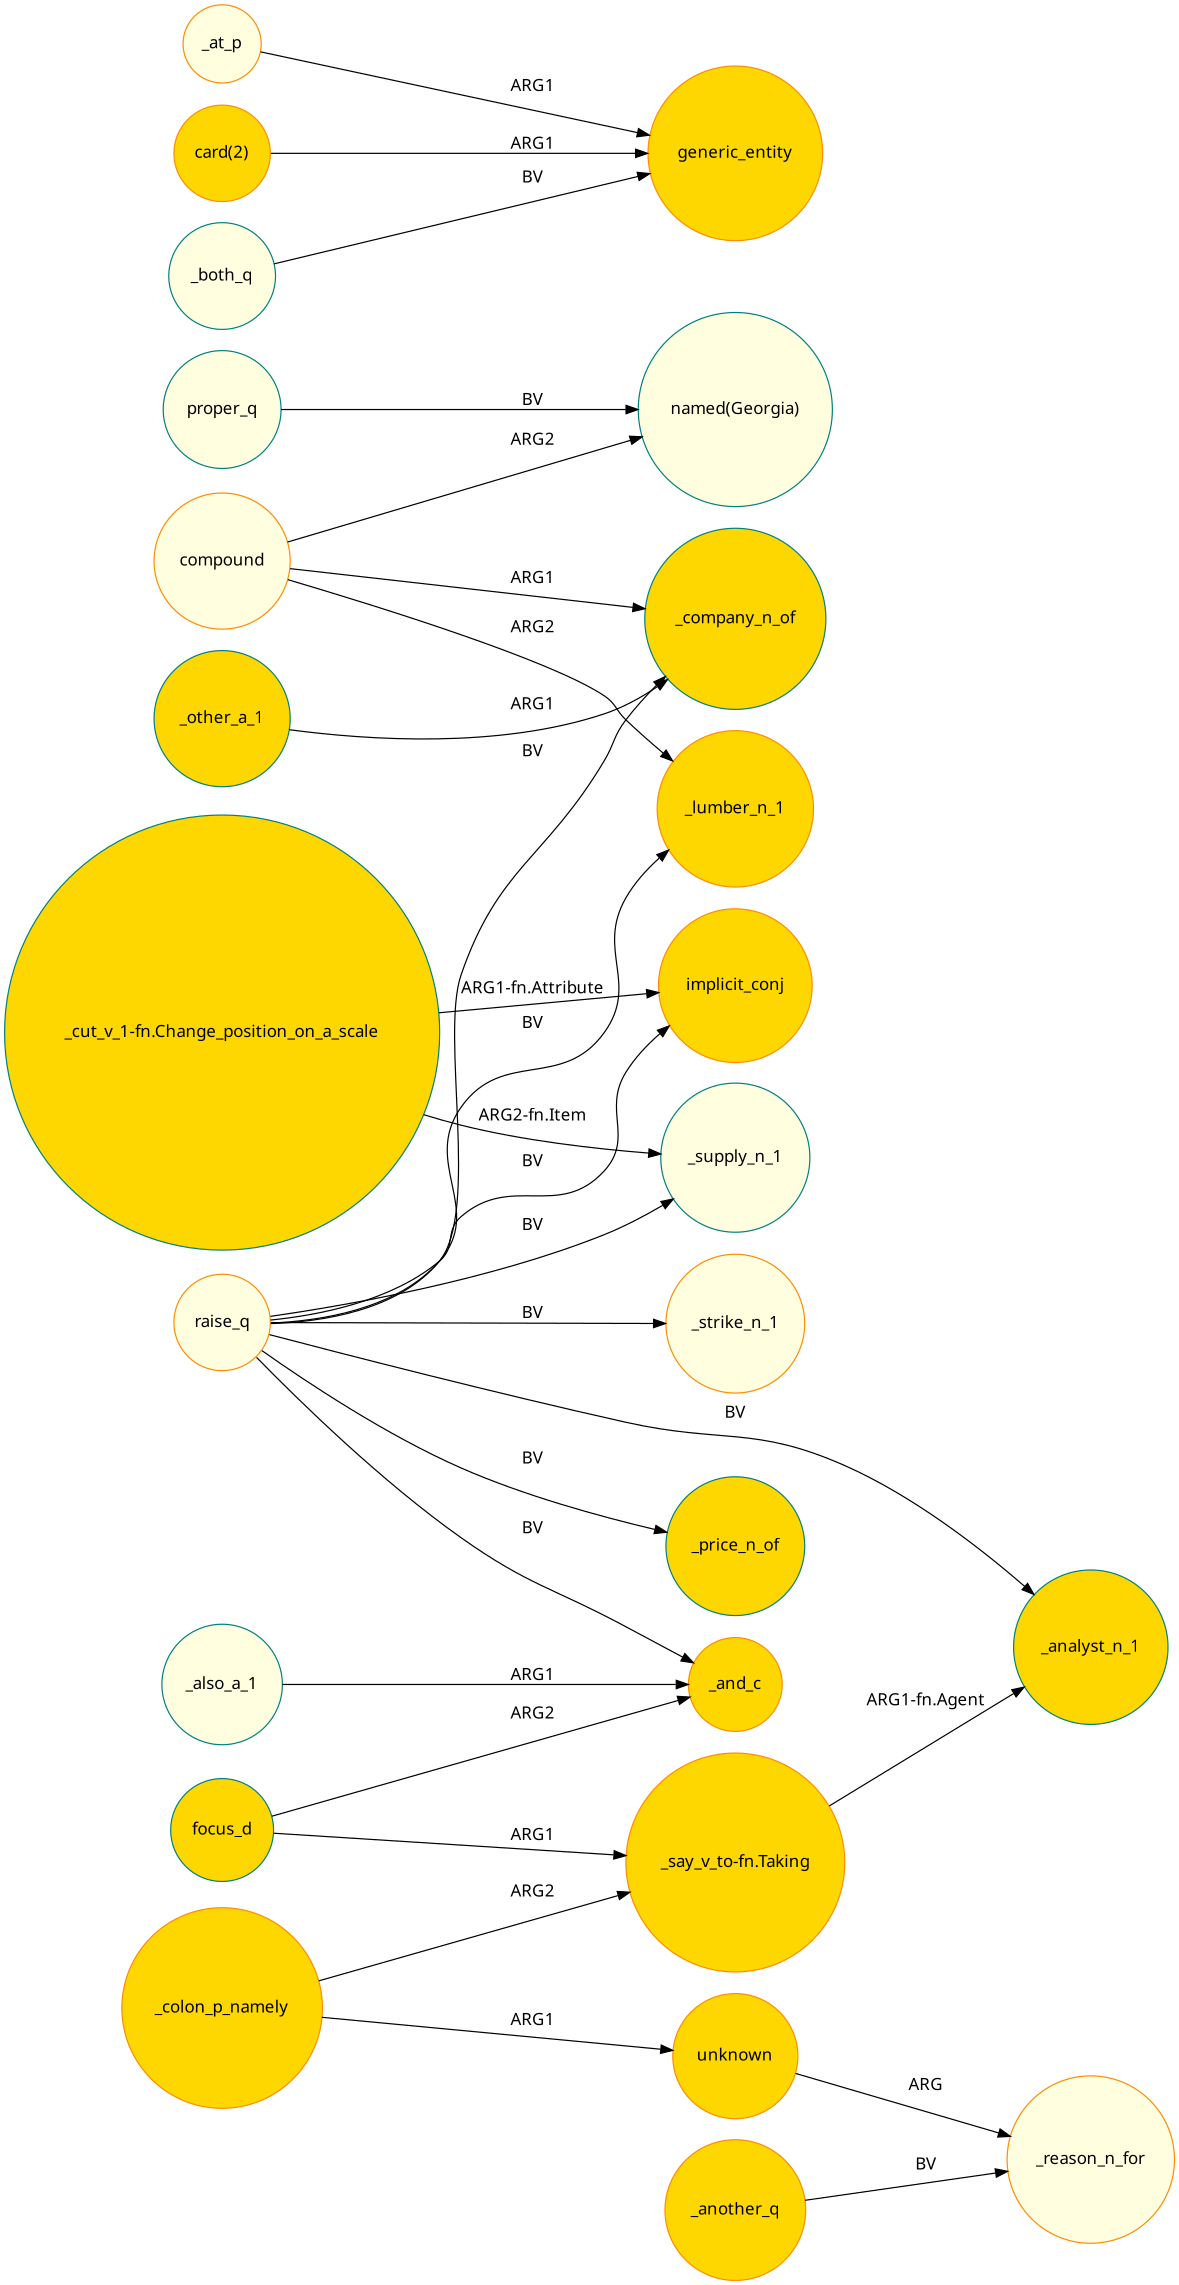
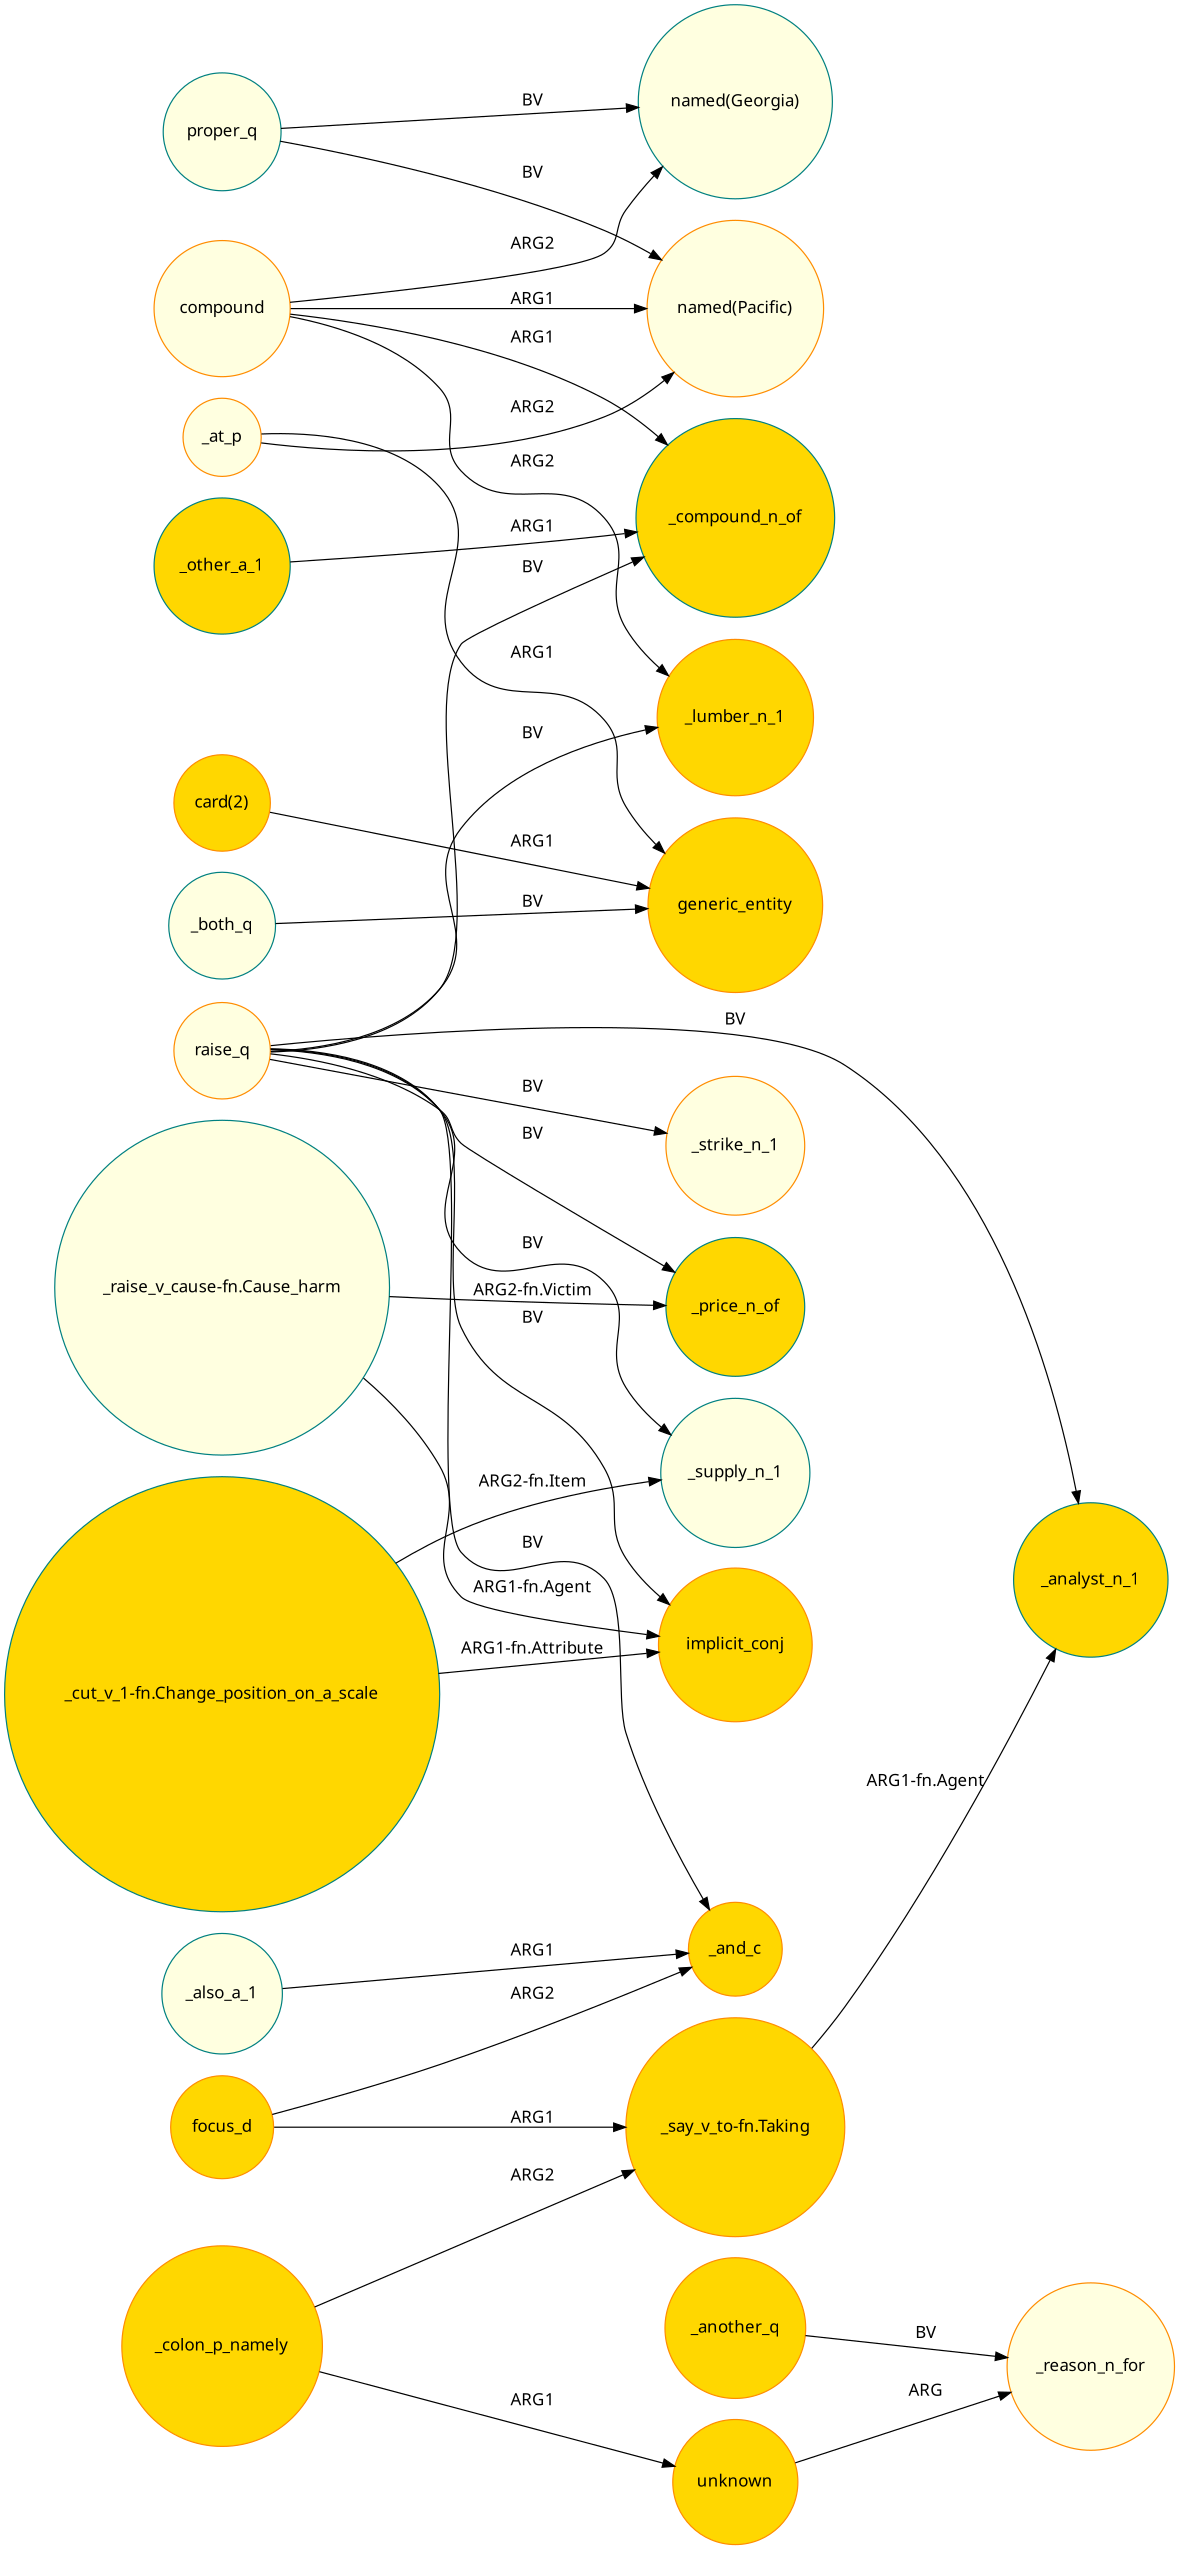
node "named(Pacific)": added
node "_company_n_of": label "_company_n_of" -> "_compound_n_of"
node "_raise_v_cause-fn.Cause_harm": added
node "focus_d": color teal -> darkorange
